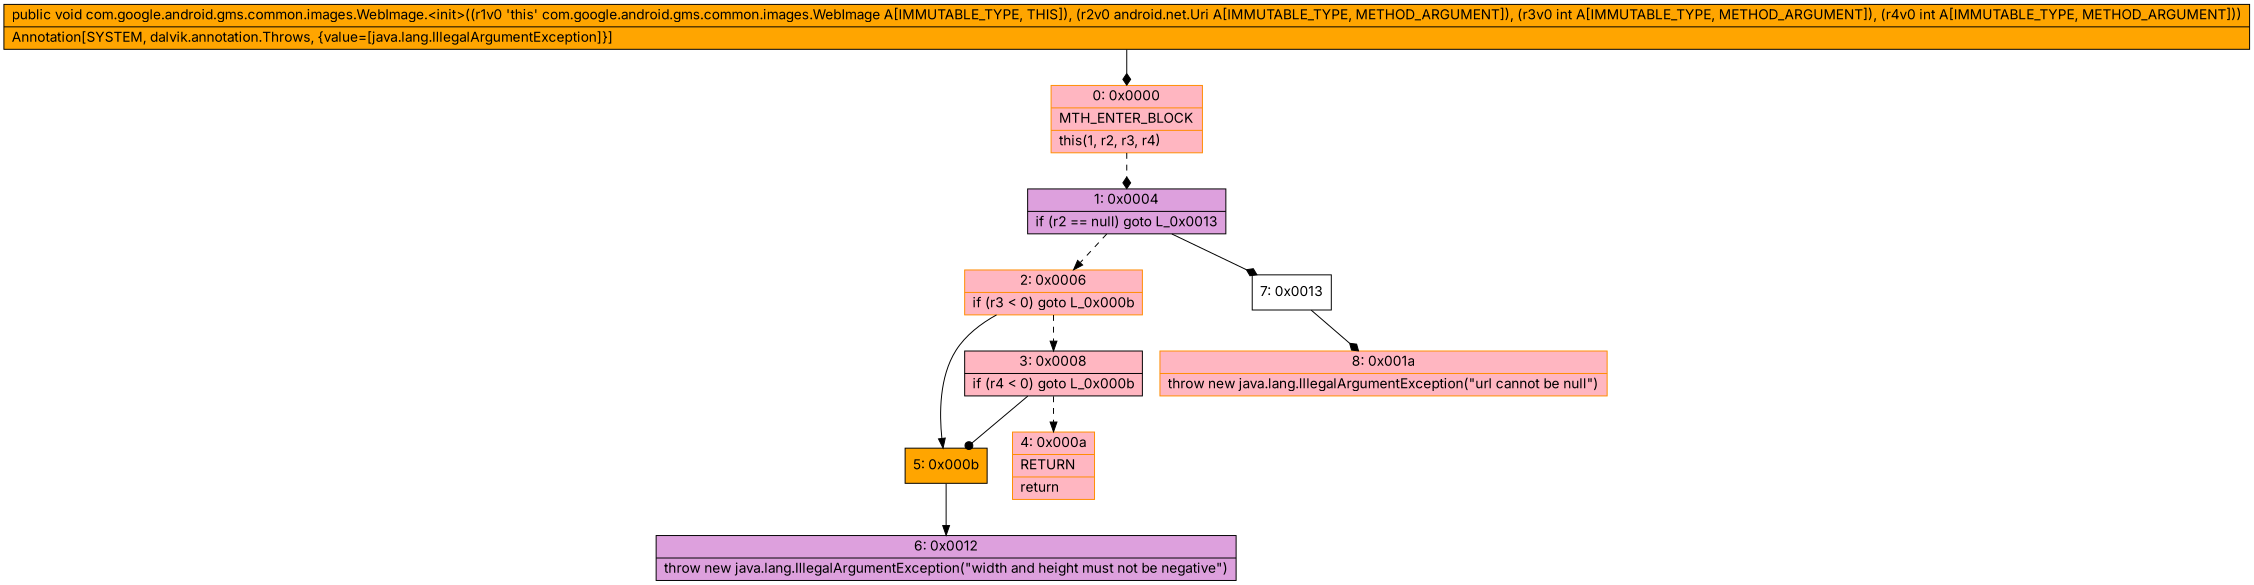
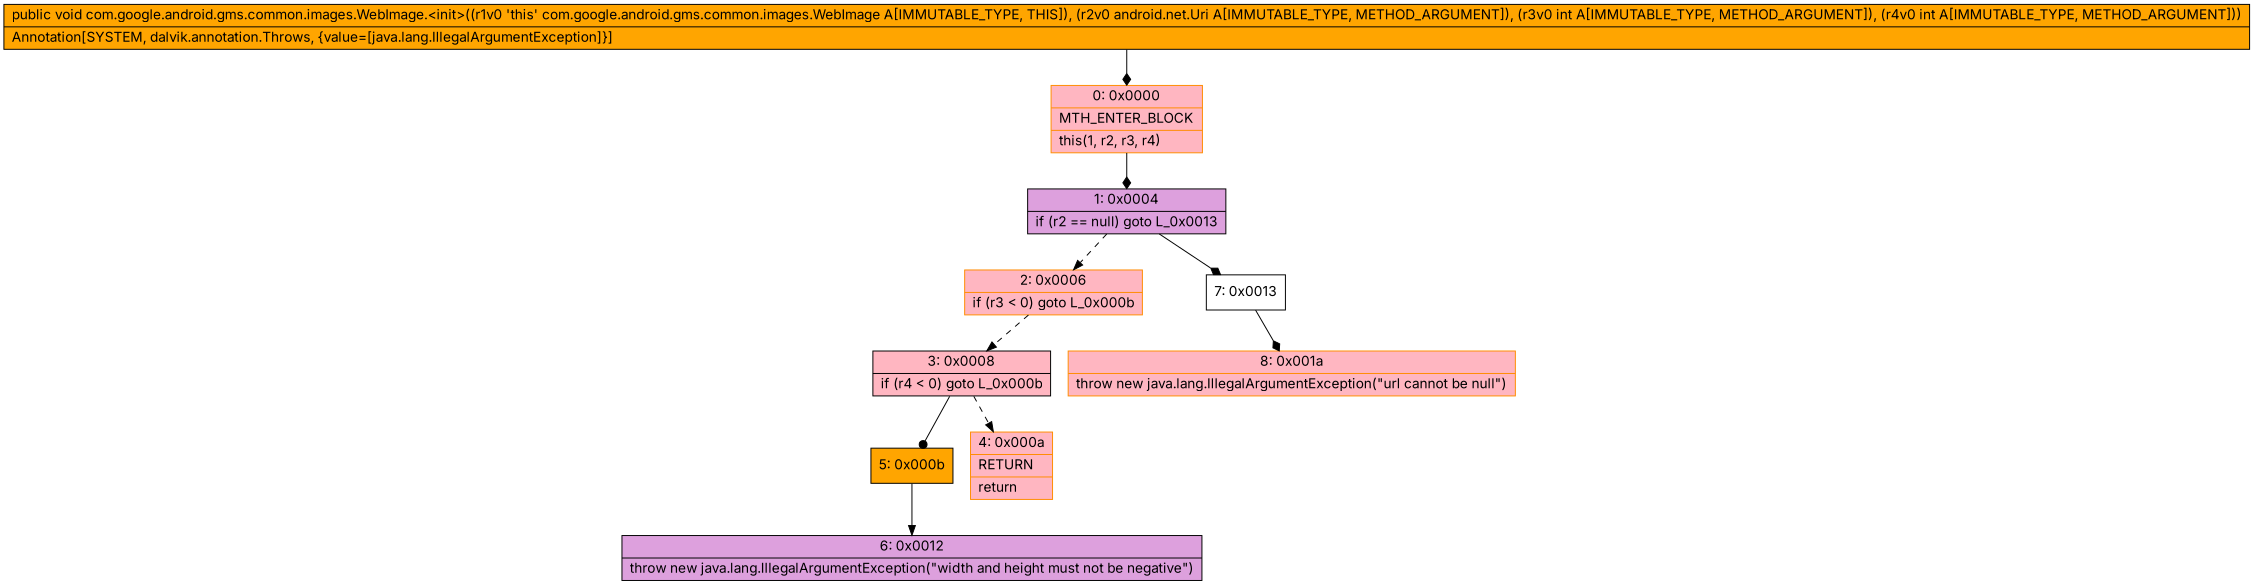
edge "0: 0x0000" -> "1: 0x0004": style dashed -> solid
edge "2: 0x0006" -> "5: 0x000b": removed
